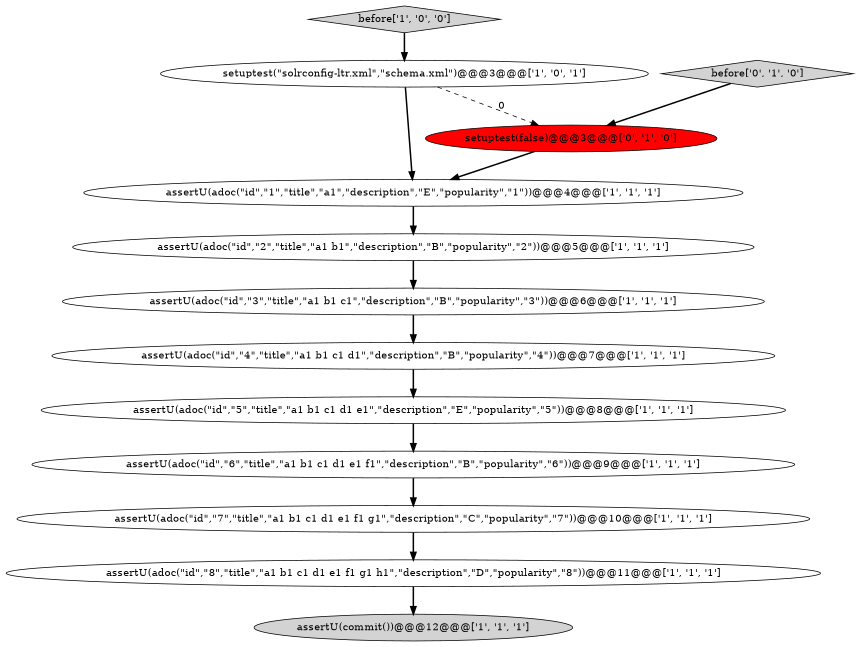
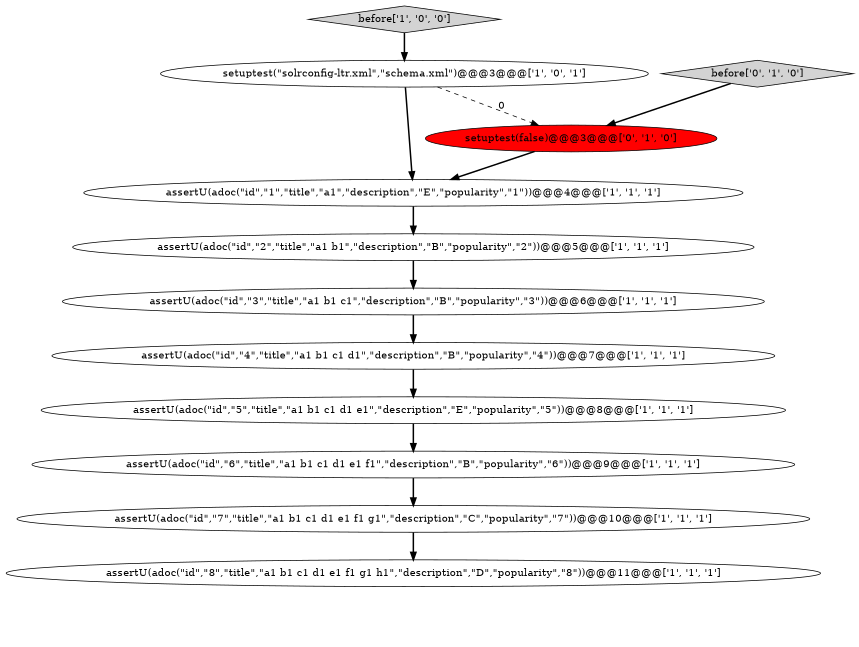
node "assertU(commit())@@@12@@@['1', '1', '1']": removed
